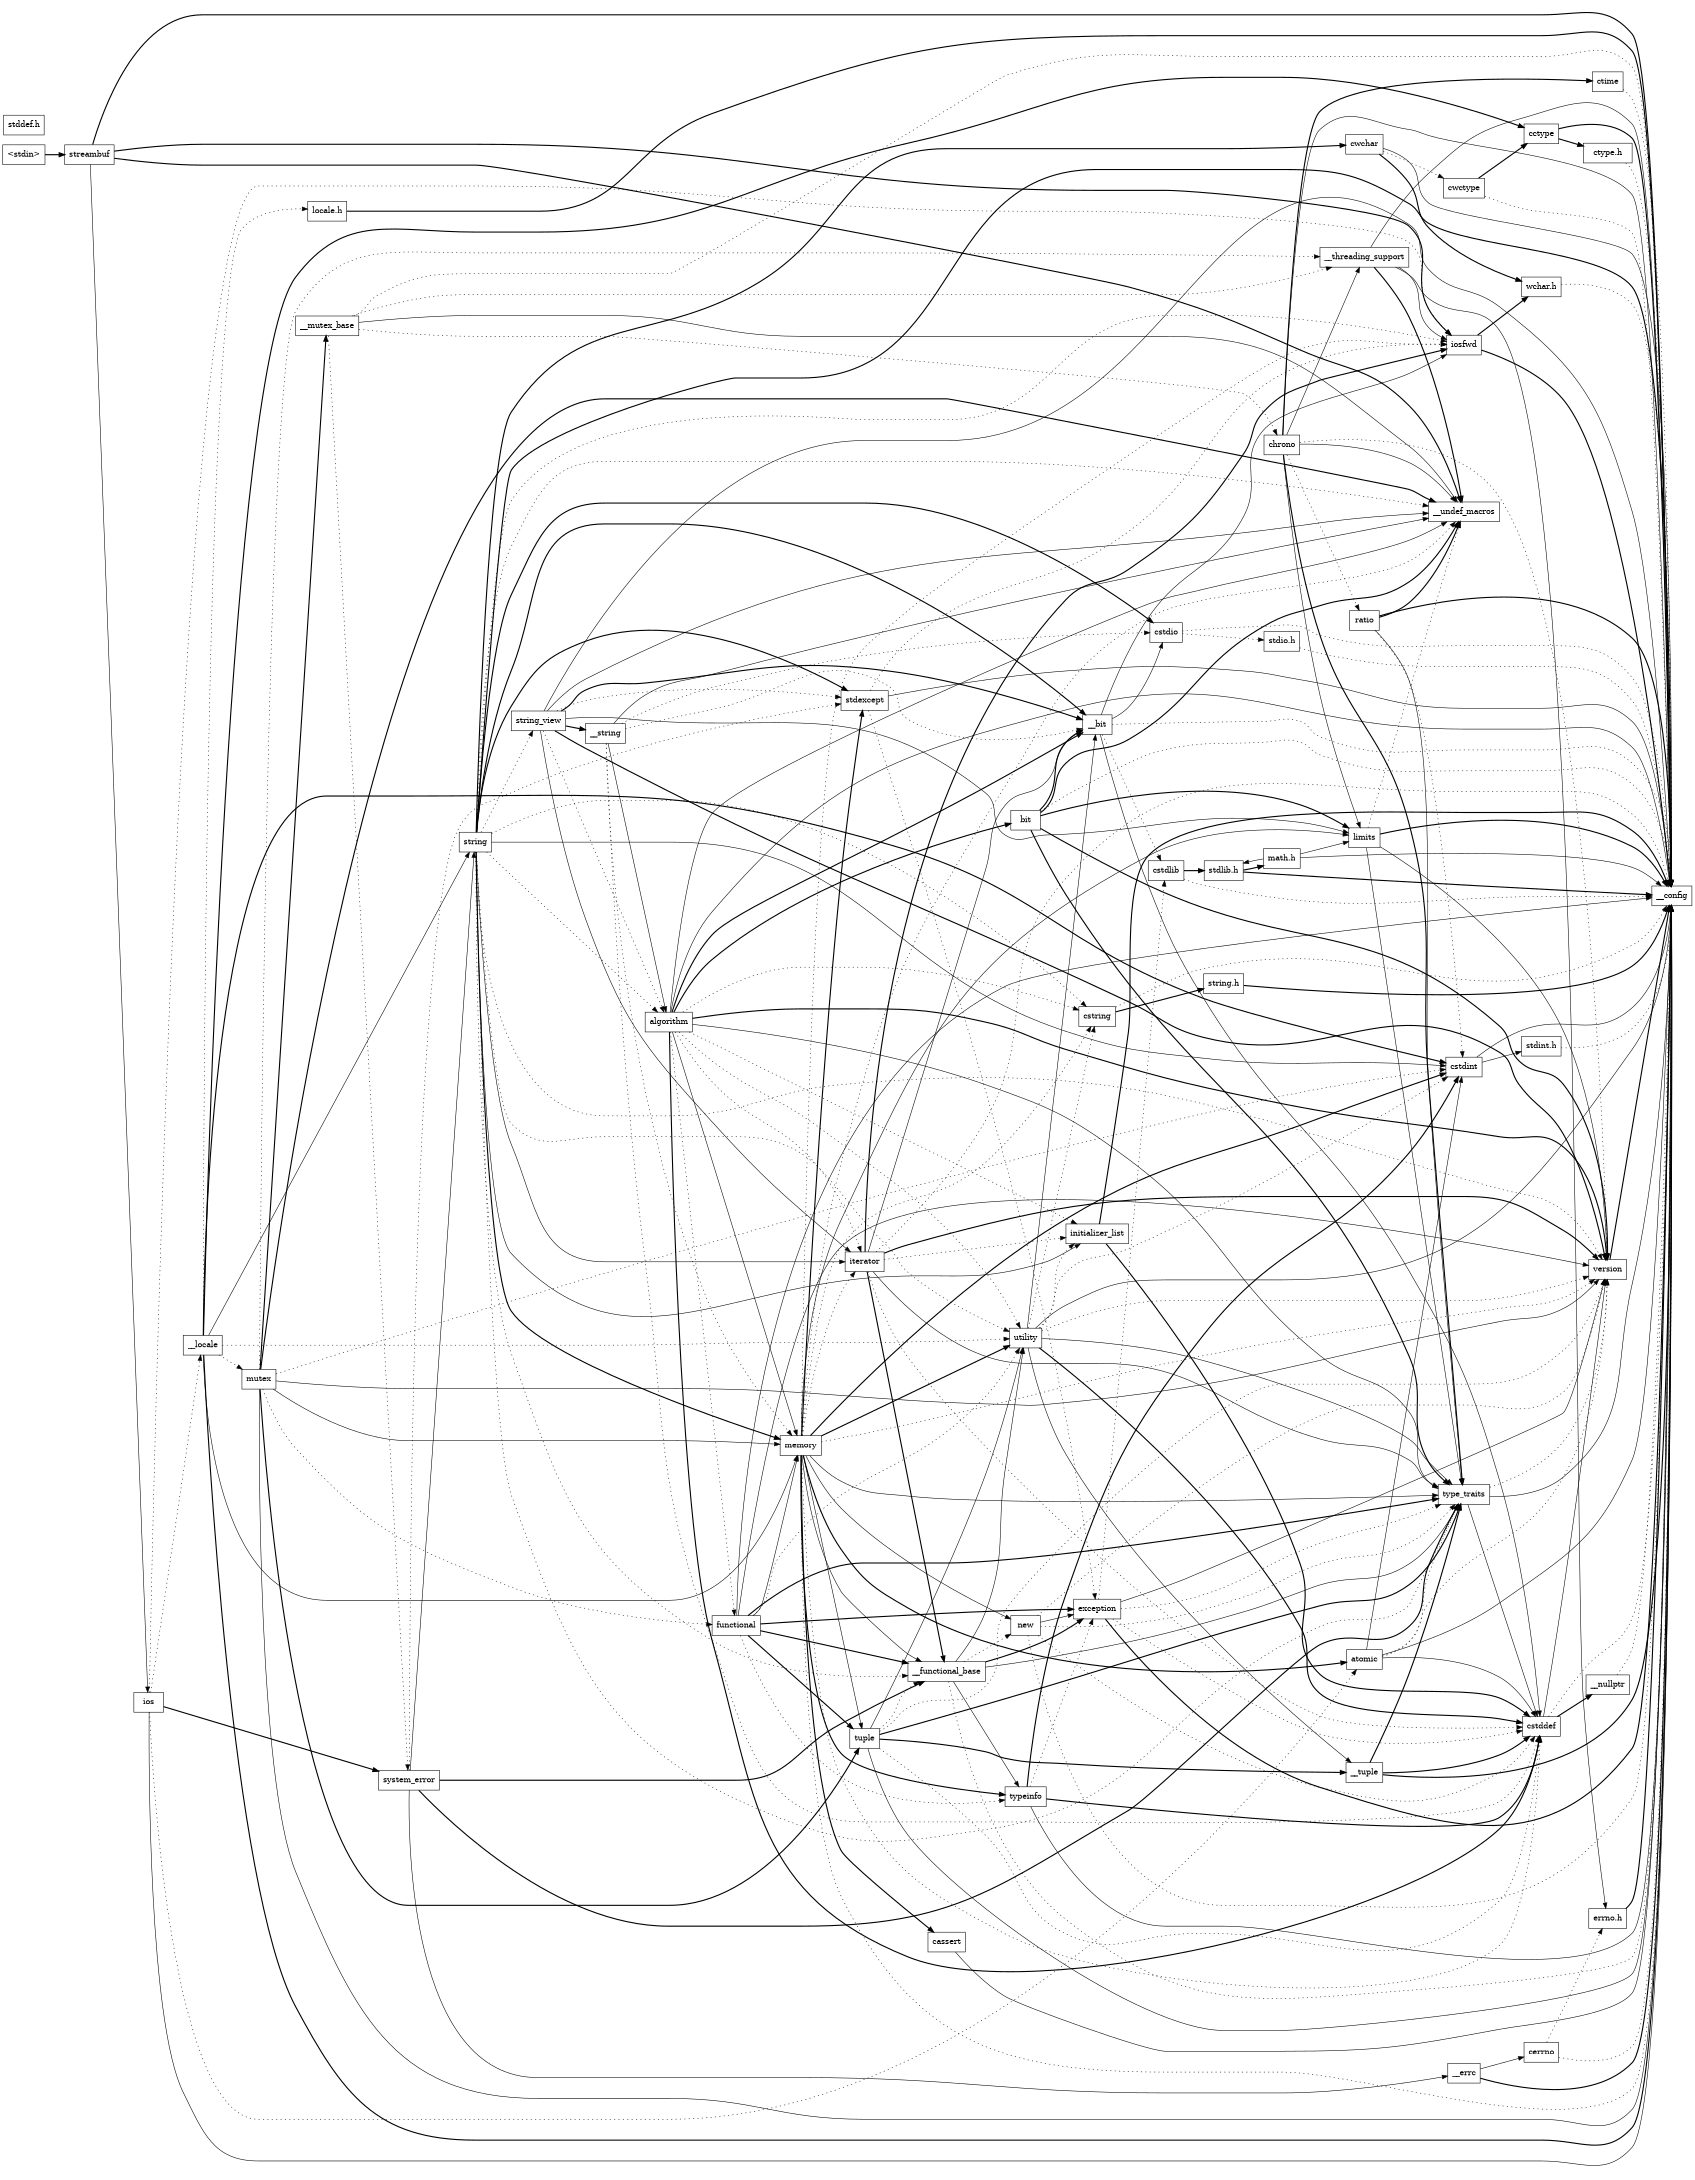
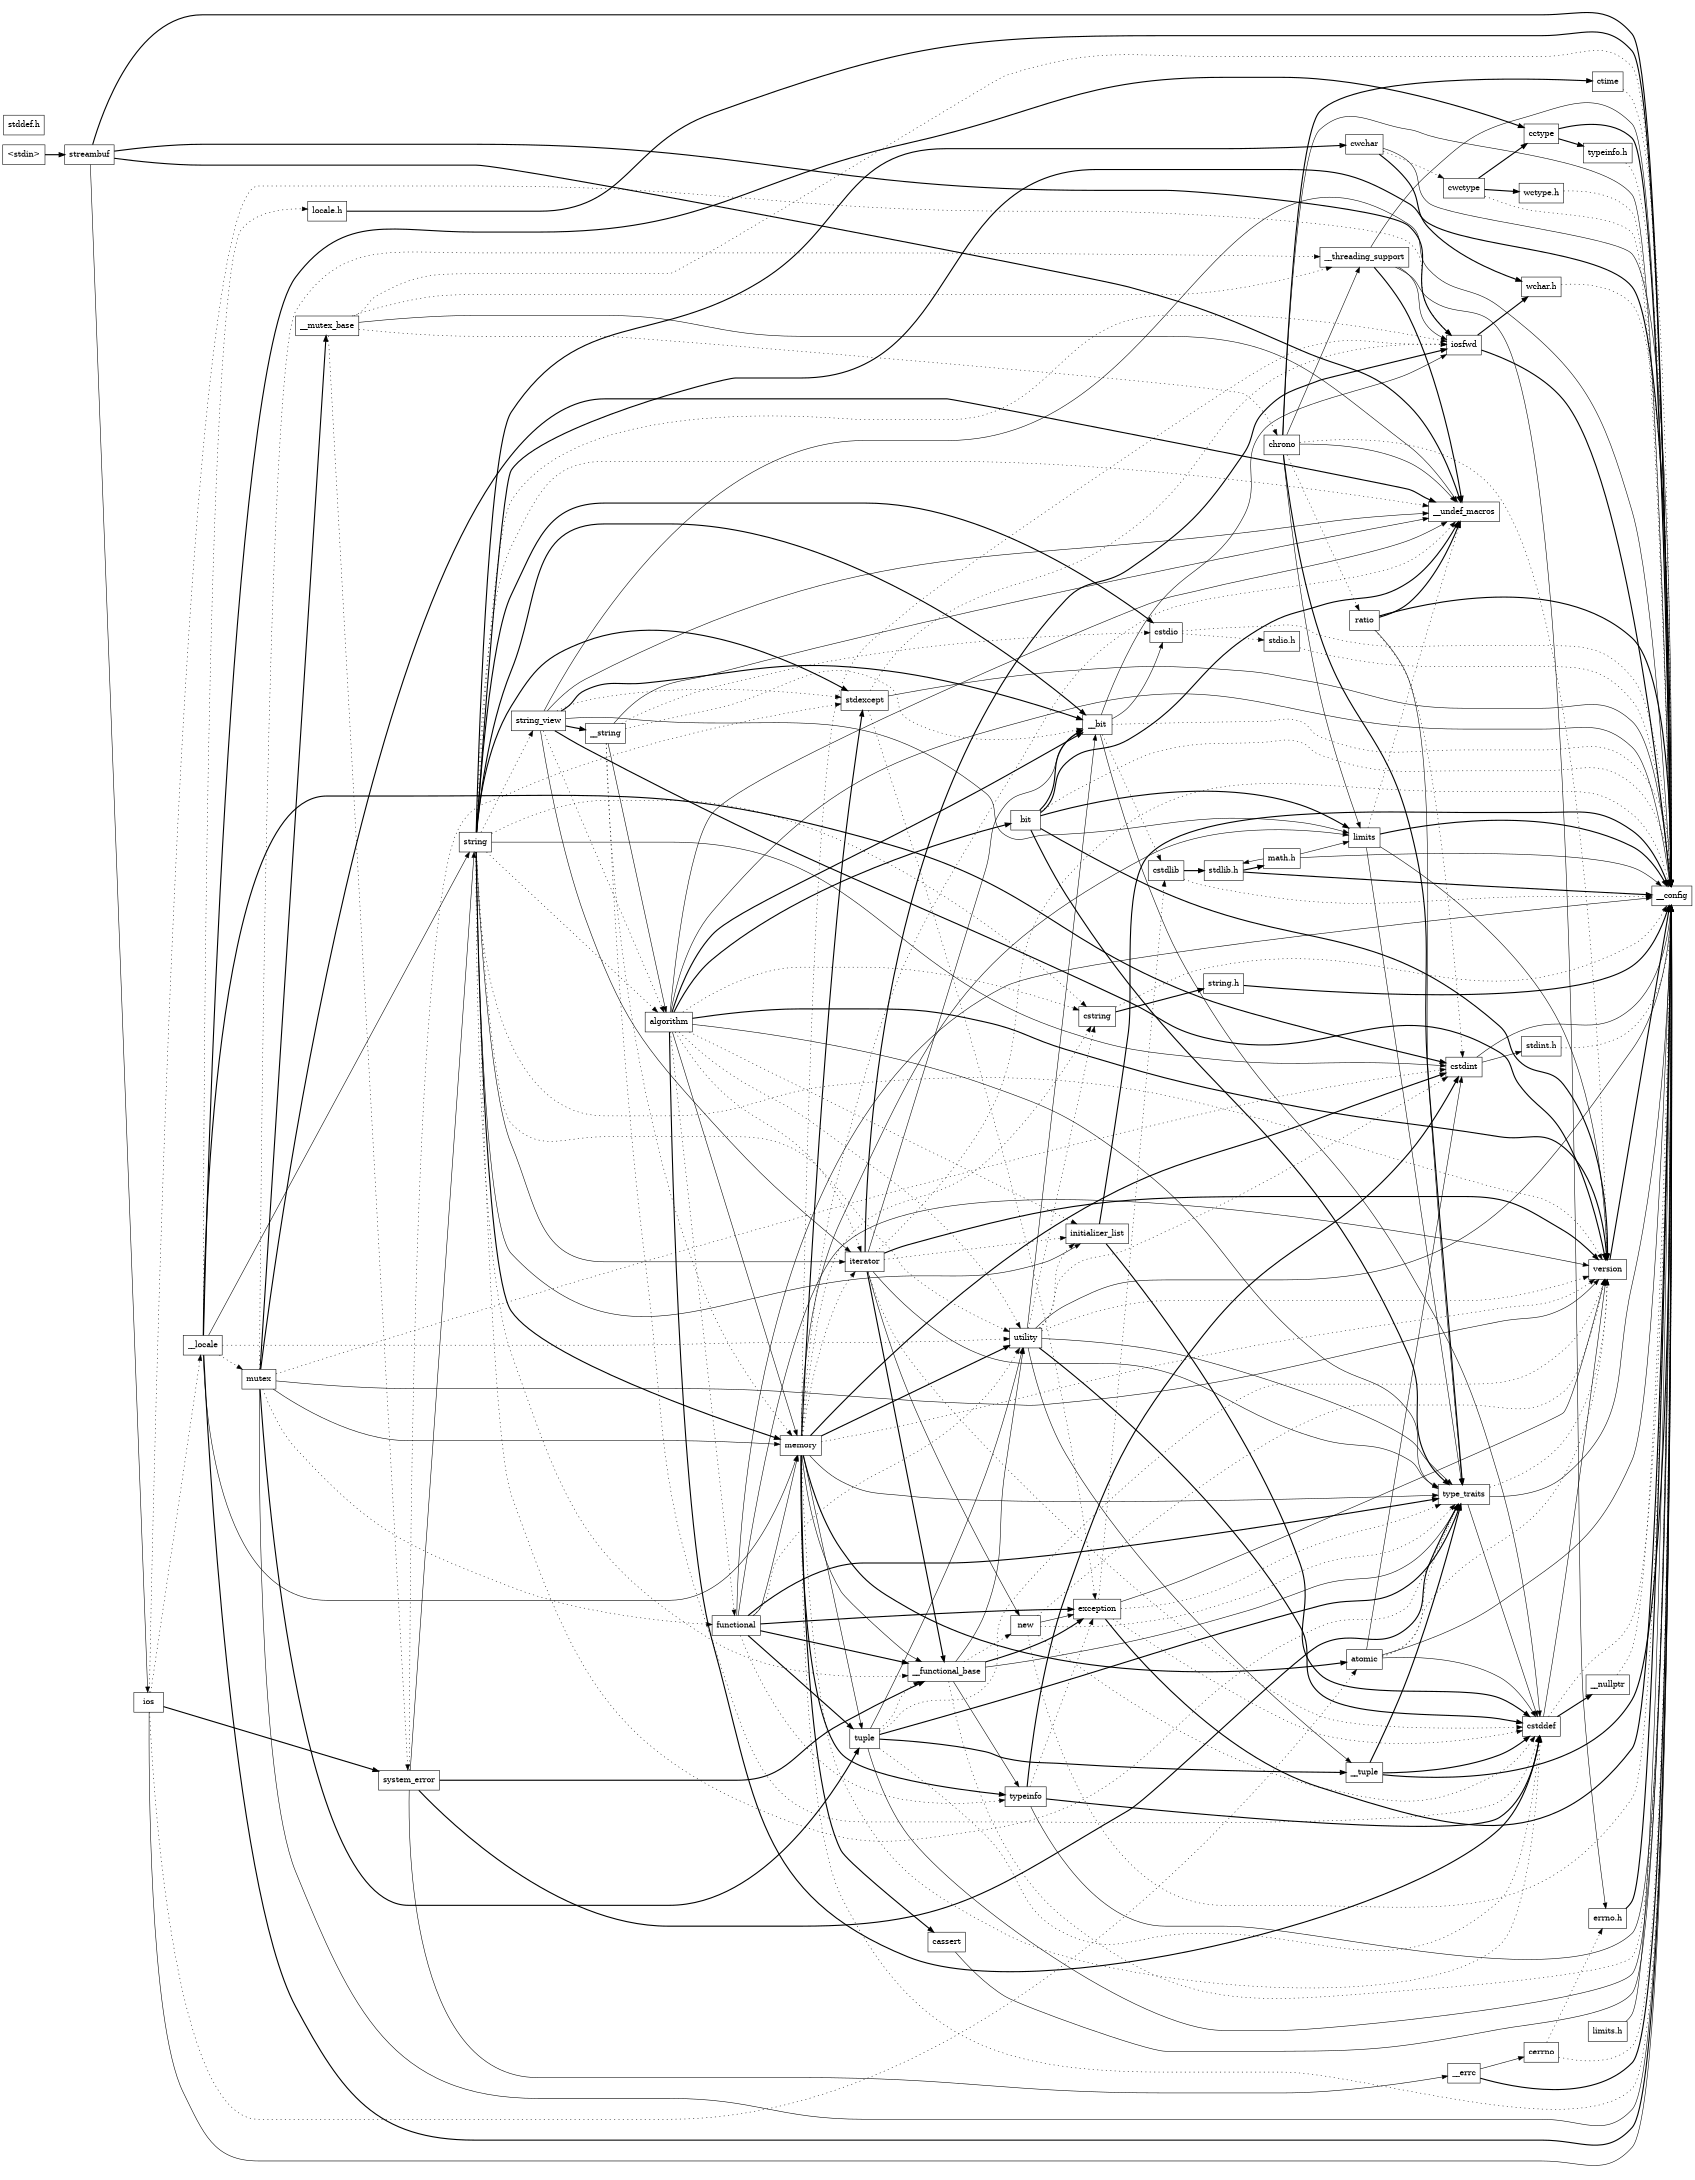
node "ctype.h": label "ctype.h" -> "typeinfo.h"
node "wctype.h": added
edge "memory" -> "new": now "iterator" -> "new"
node "limits.h": added
